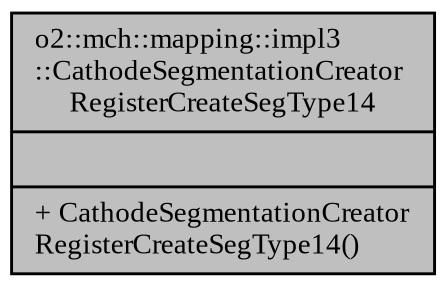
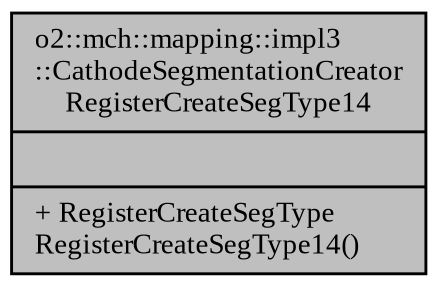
node "o2::mch::mapping::impl3": text "+ CathodeSegmentationCreator" -> "+ RegisterCreateSegType"
